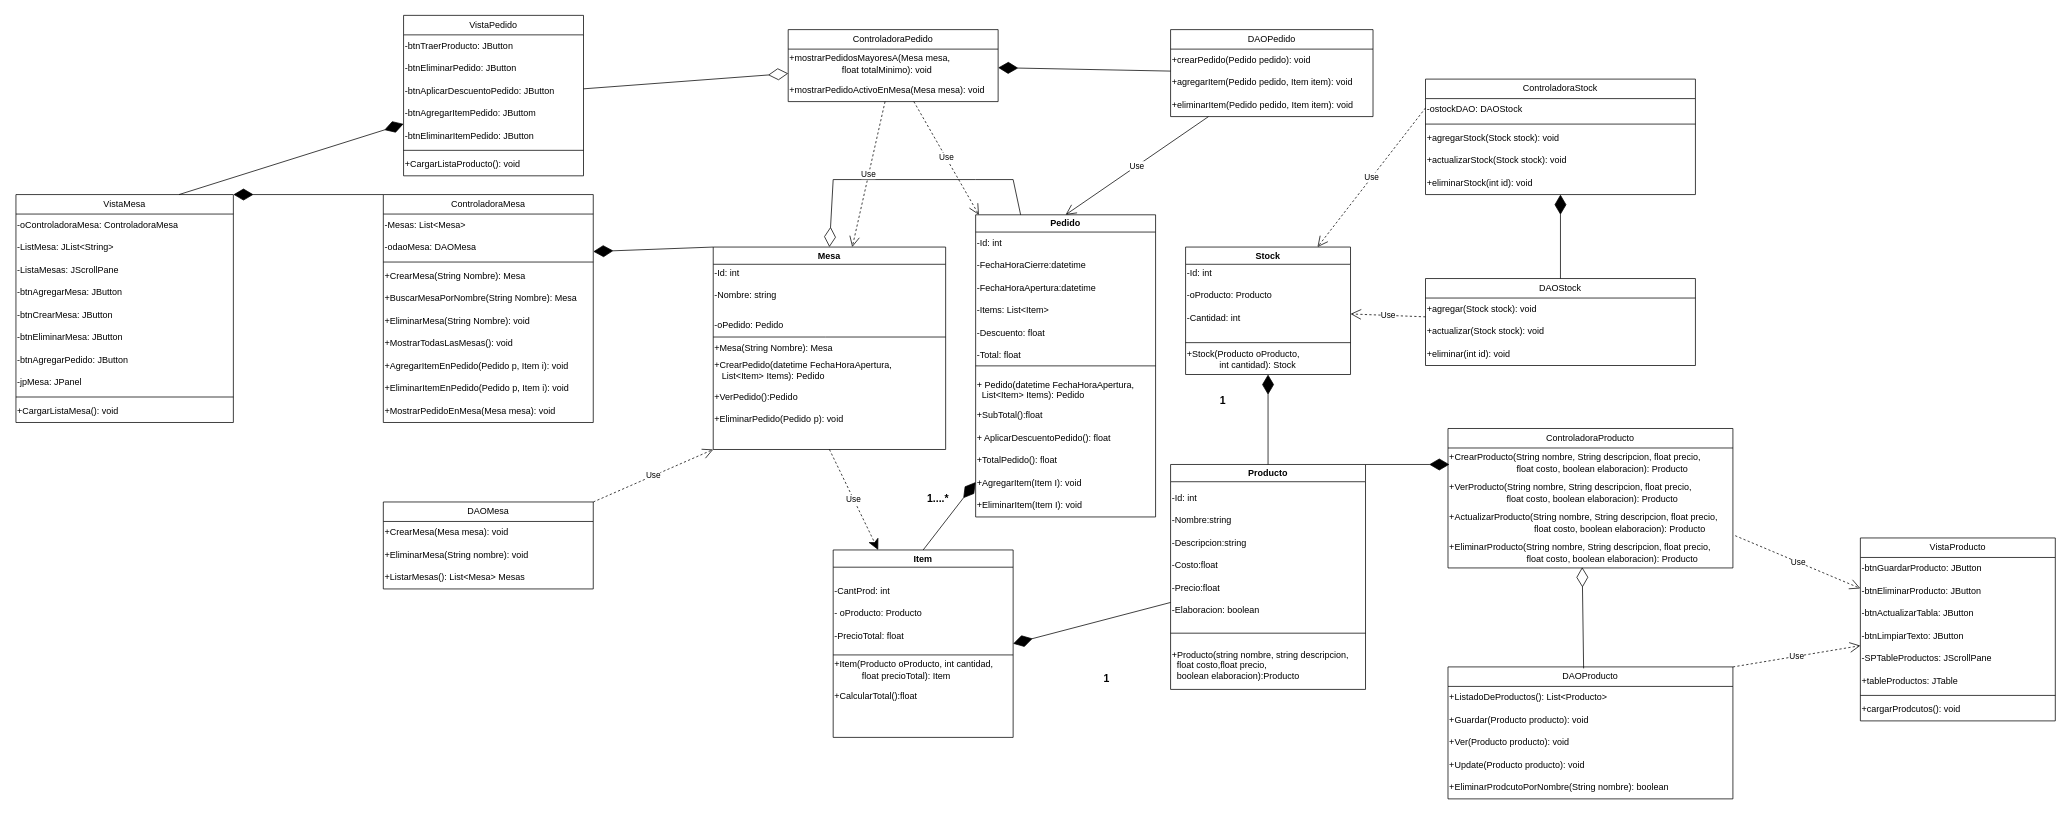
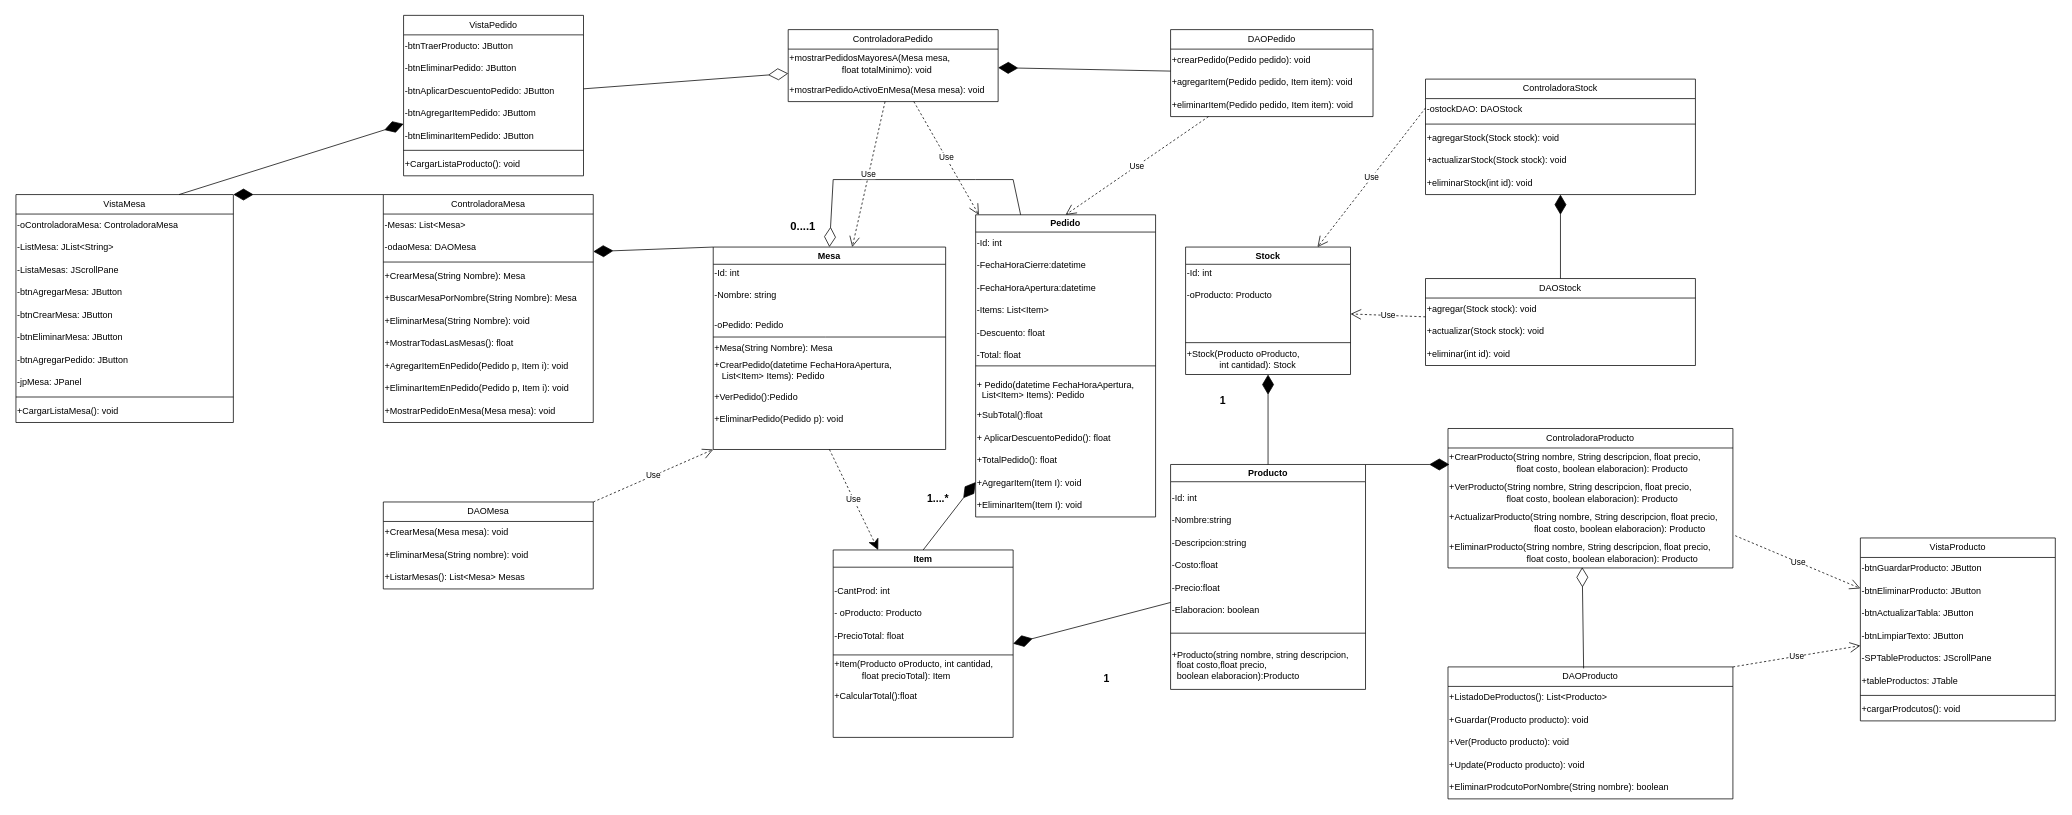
edge "DAOPedido" -> "Pedido": style solid -> dashed
node "0....1": added
node "-Cantidad: int": removed
node "+MostrarTodasLasMesas(): void": label "+MostrarTodasLasMesas(): void" -> "+MostrarTodasLasMesas(): float"
